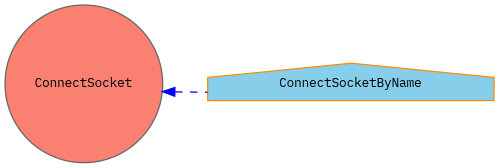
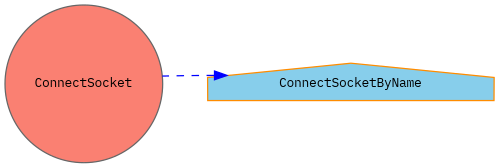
edge "ConnectSocketByName" -> "ConnectSocket": reversed
